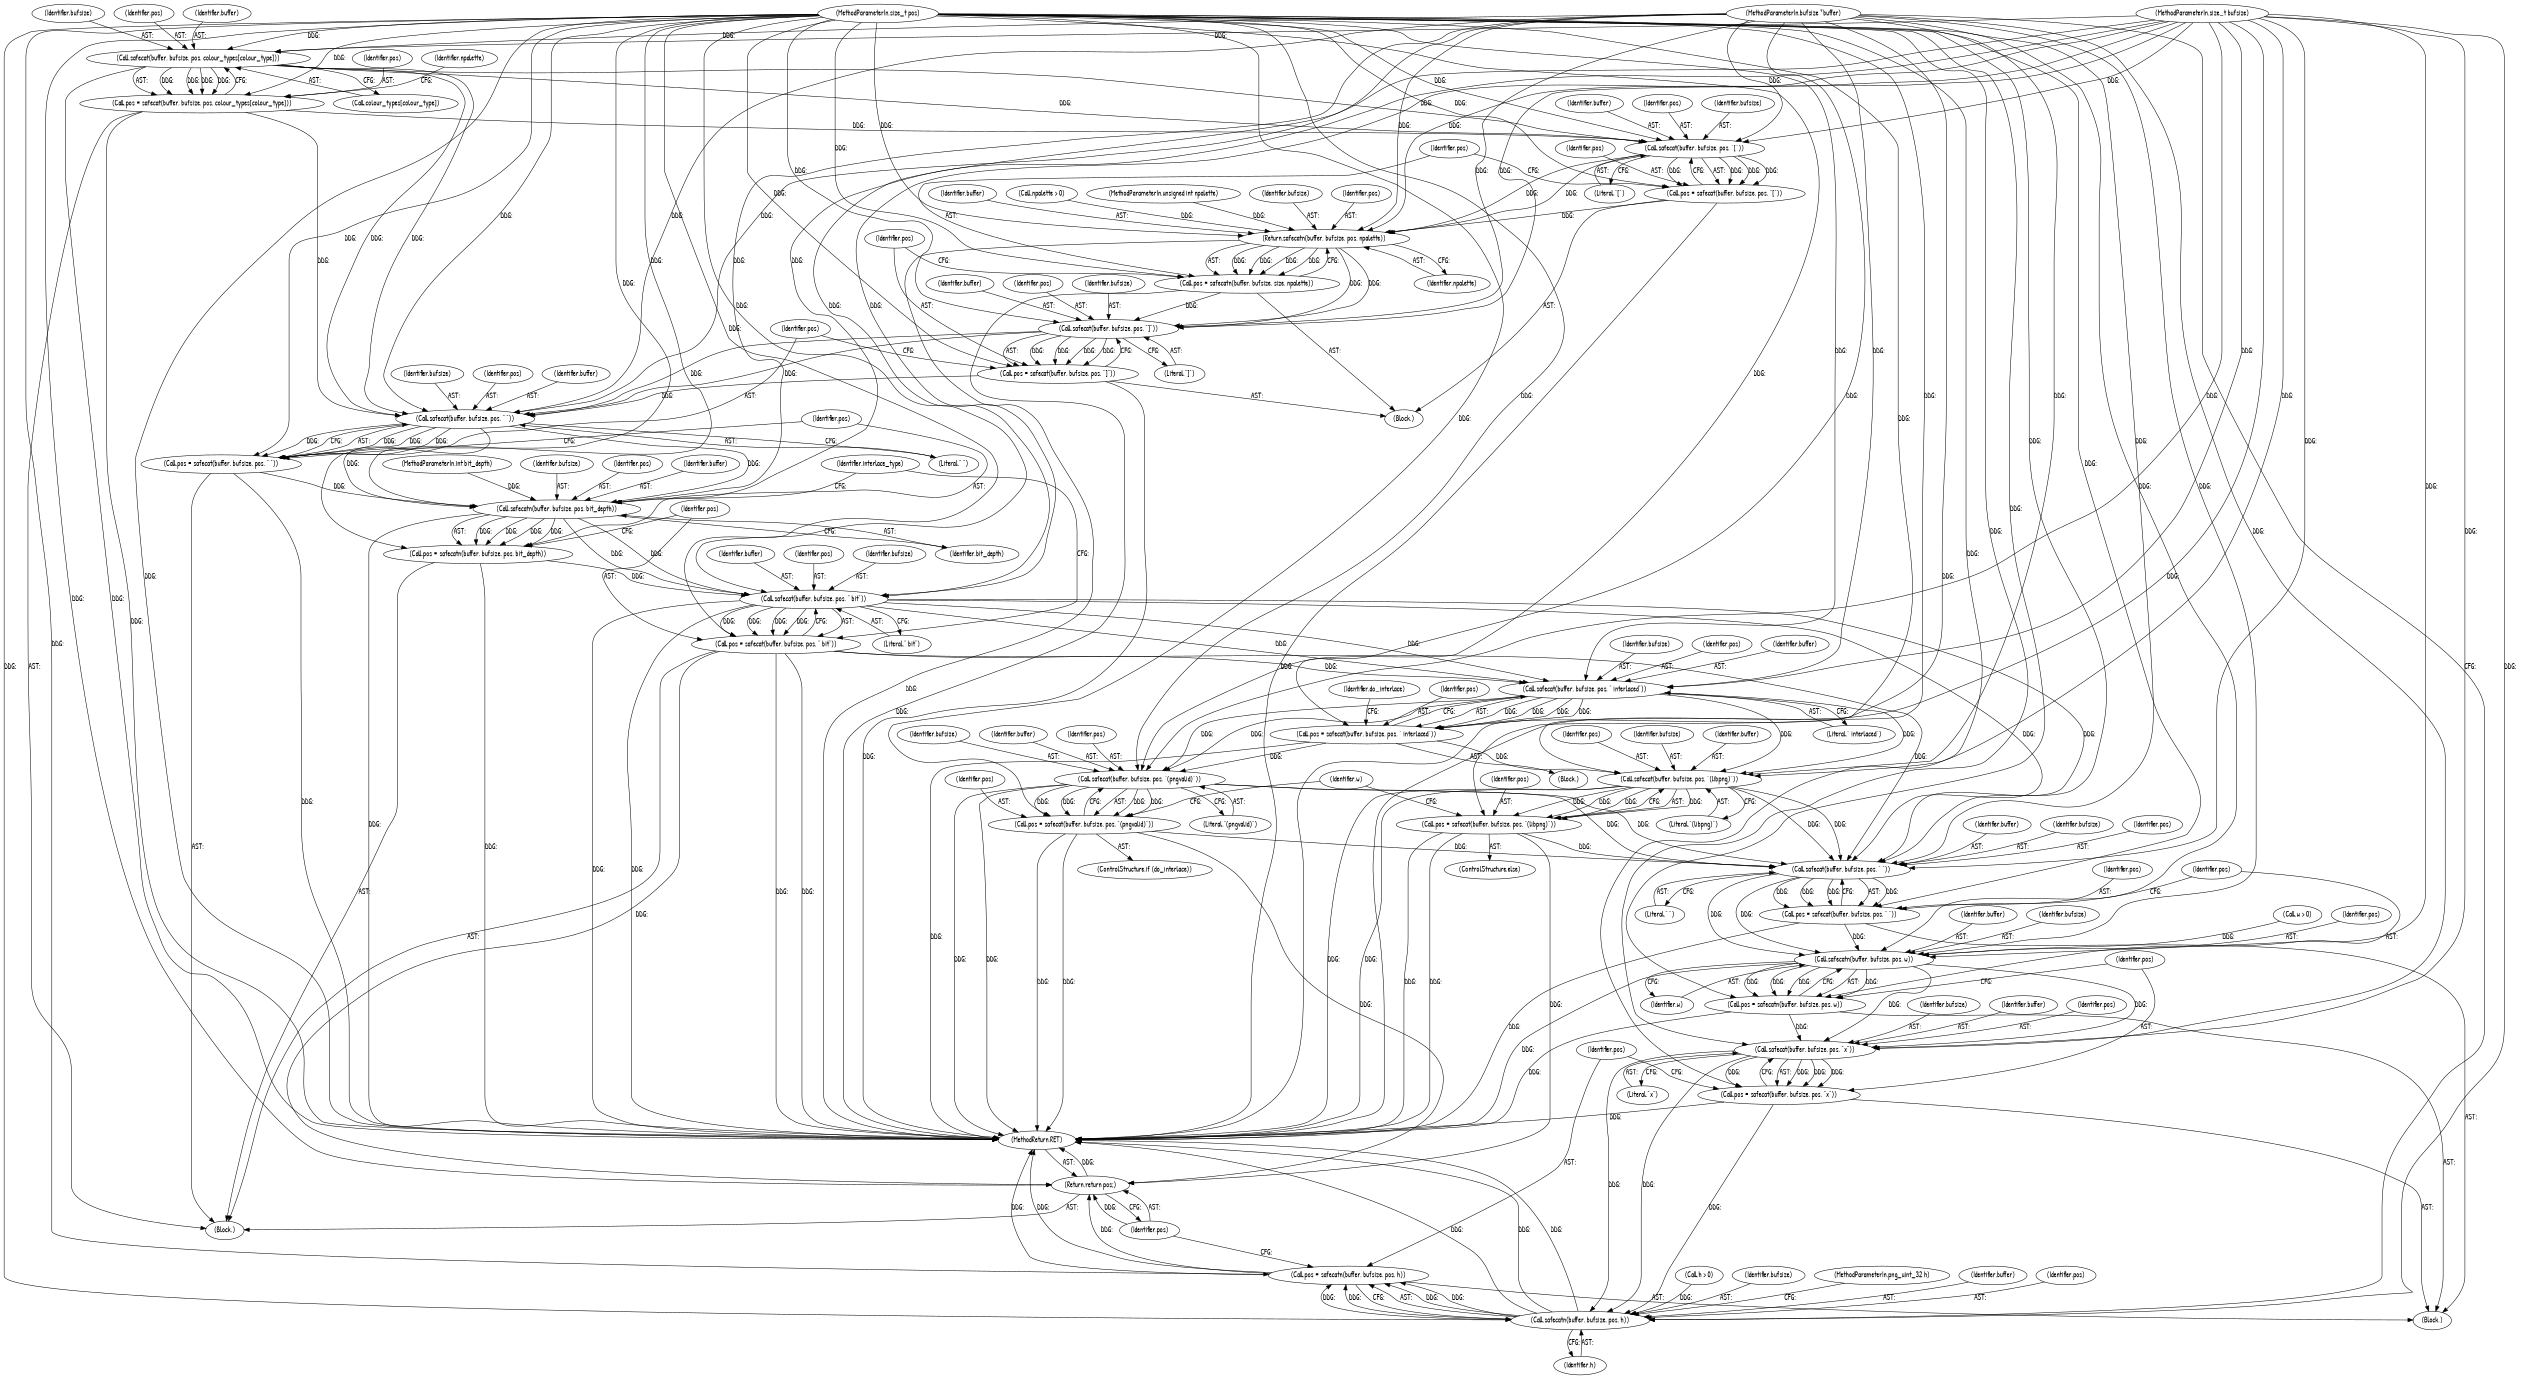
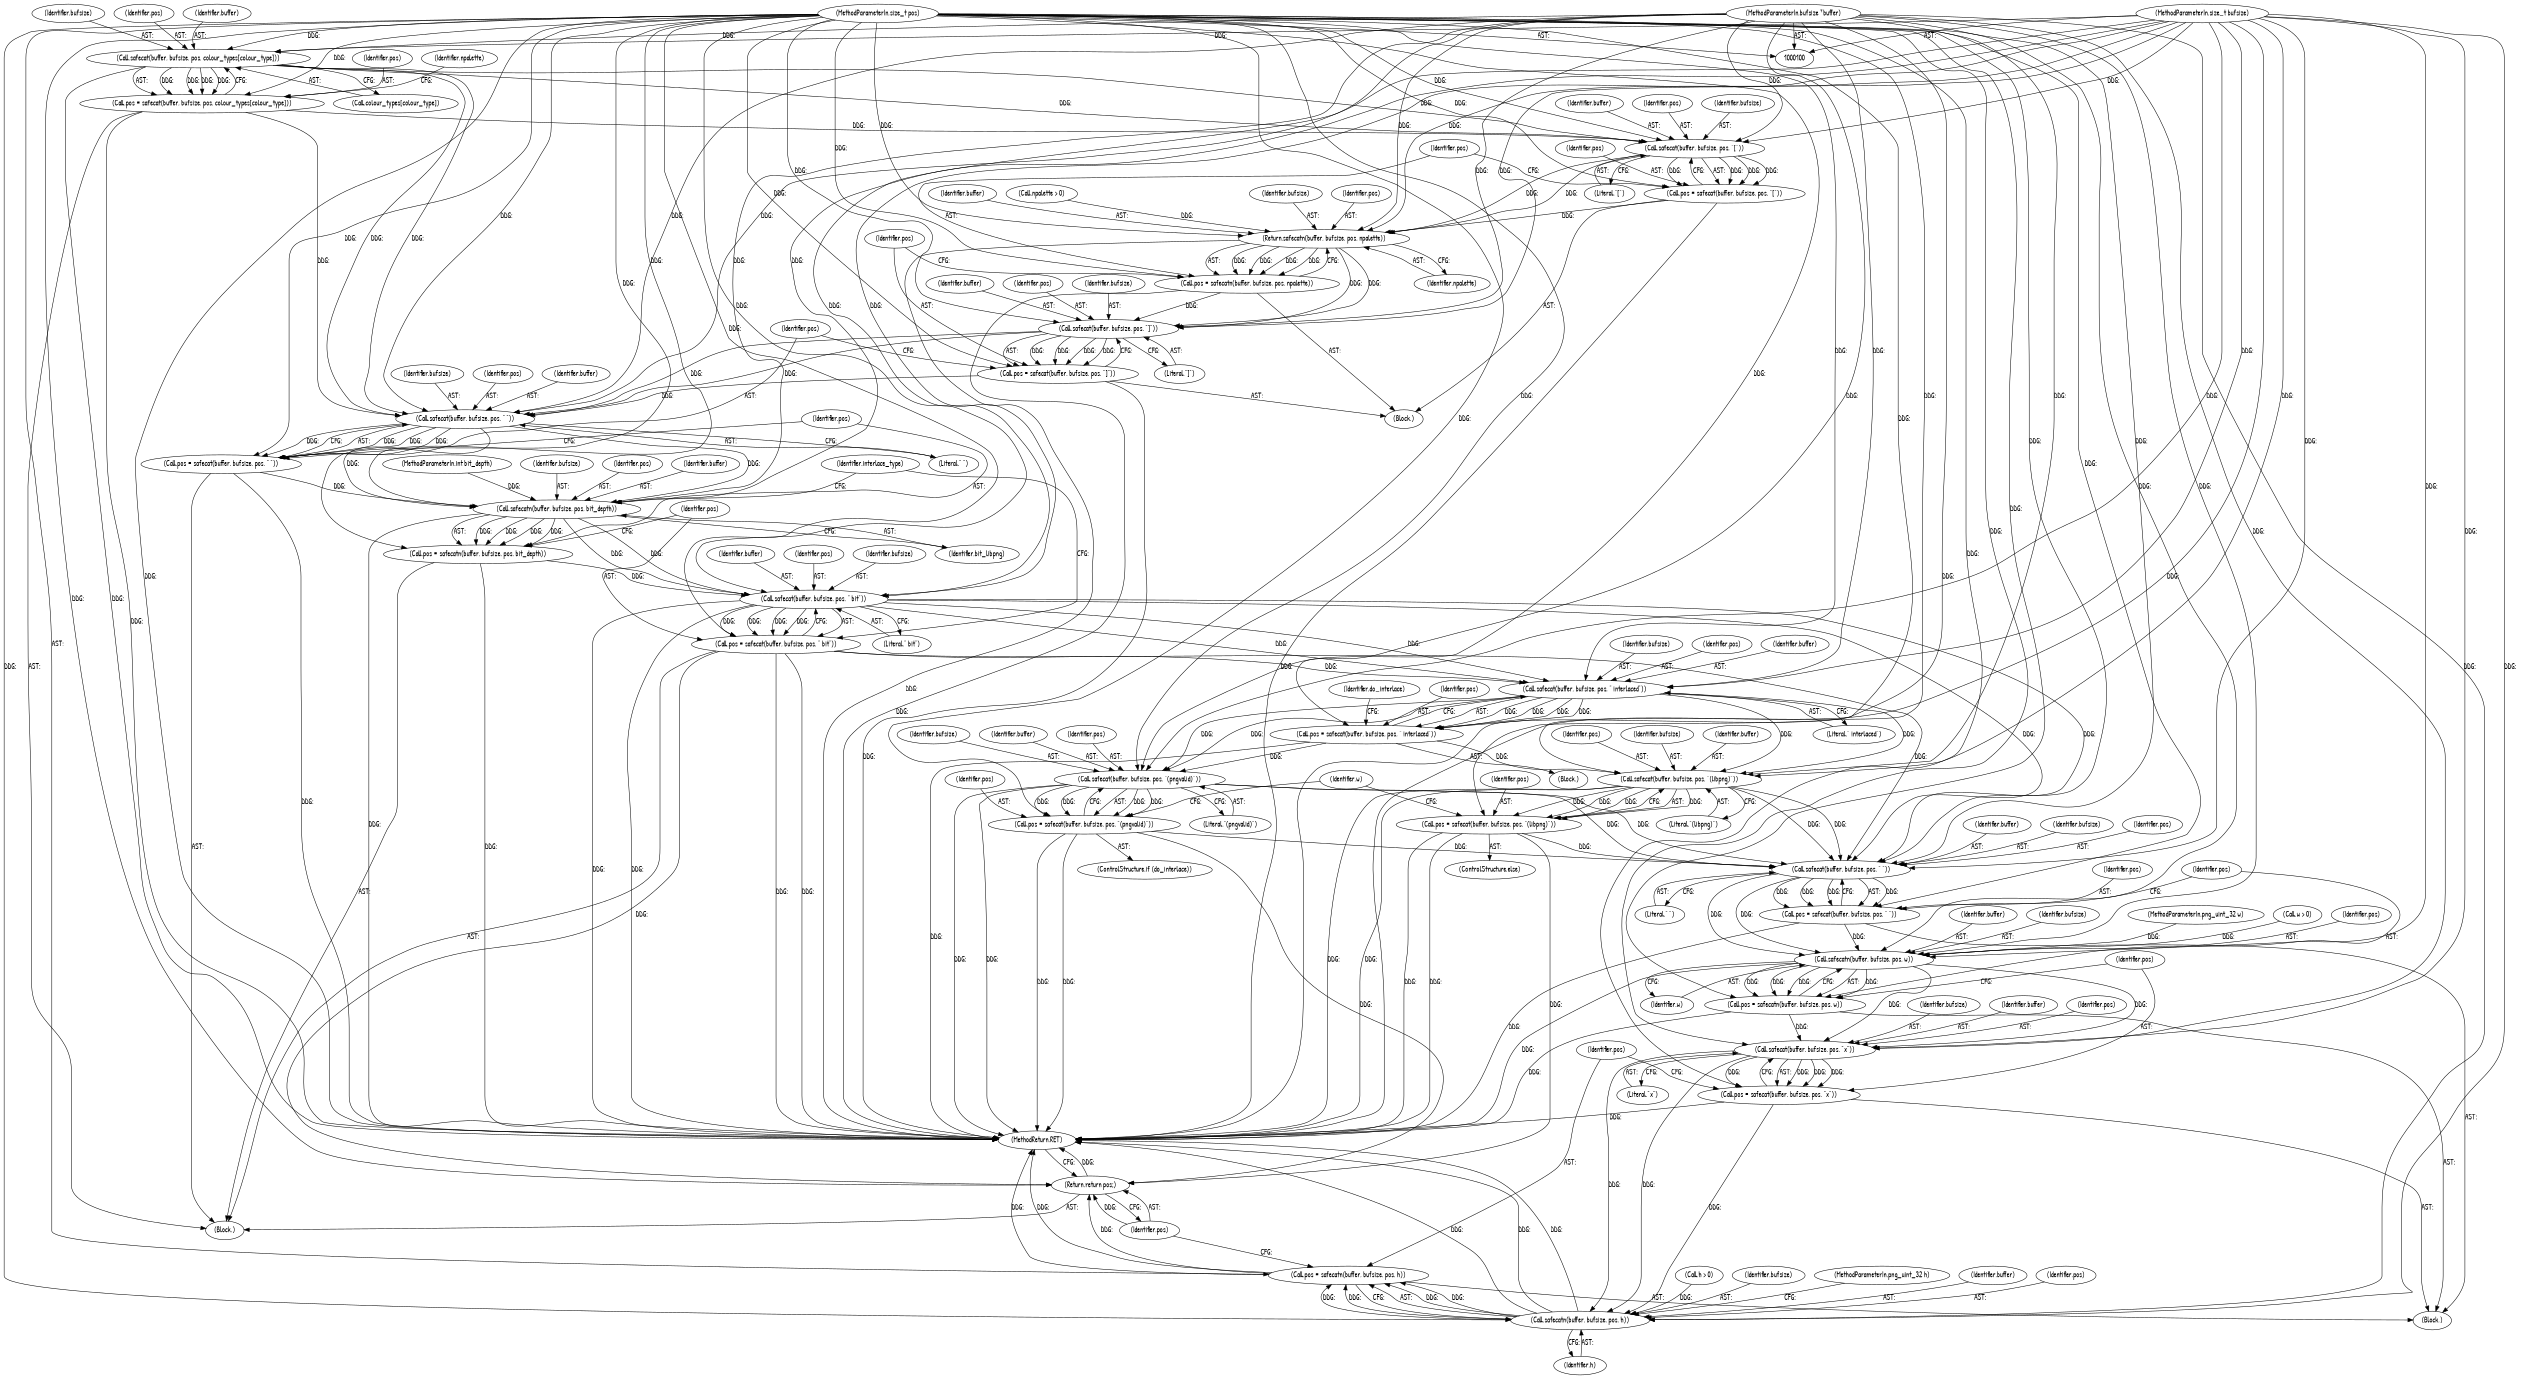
node "1000100": added
node "(MethodParameterIn,unsigned int npalette)": removed
node "(Call,pos = safecatn(buffer, bufsize, size, npalette))": label "(Call,pos = safecatn(buffer, bufsize, size, npalette))" -> "(Call,pos = safecatn(buffer, bufsize, pos, npalette))"
node "(Identifier,bit_depth)": label "(Identifier,bit_depth)" -> "(Identifier,bit_libpng)"
edge "(MethodParameterIn,size_t pos)" -> "(Call,pos = safecatn(buffer, bufsize, pos, h))": label "DDG: " -> "AST: "
edge "(MethodParameterIn,bufsize *buffer)" -> "(Call,safecatn(buffer, bufsize, pos, h))": label "CFG: " -> "DDG: "
node "(MethodParameterIn,png_uint_32 w)": added
edge "(MethodReturn,RET)" -> "(Return,return pos;)": label "AST: " -> "CFG: "
